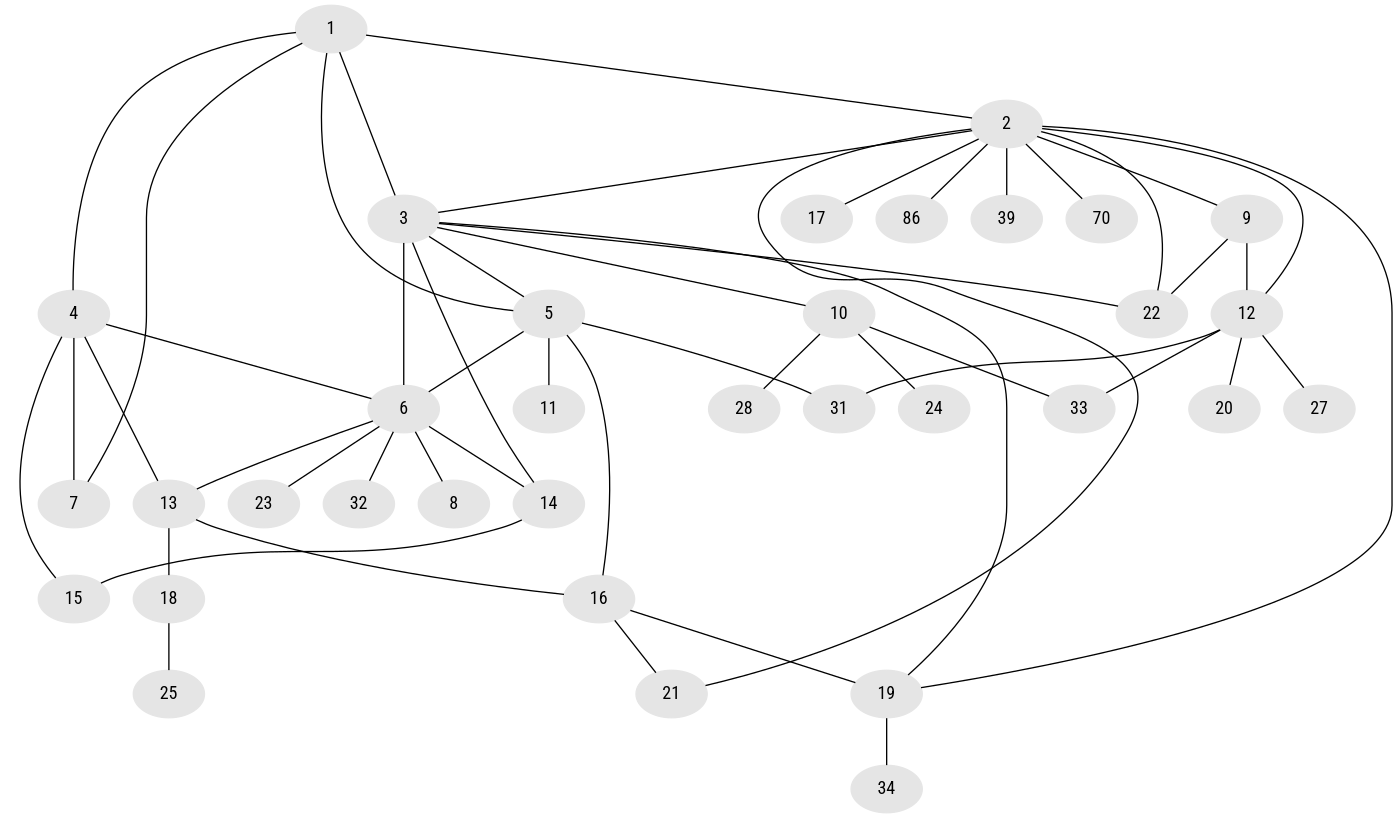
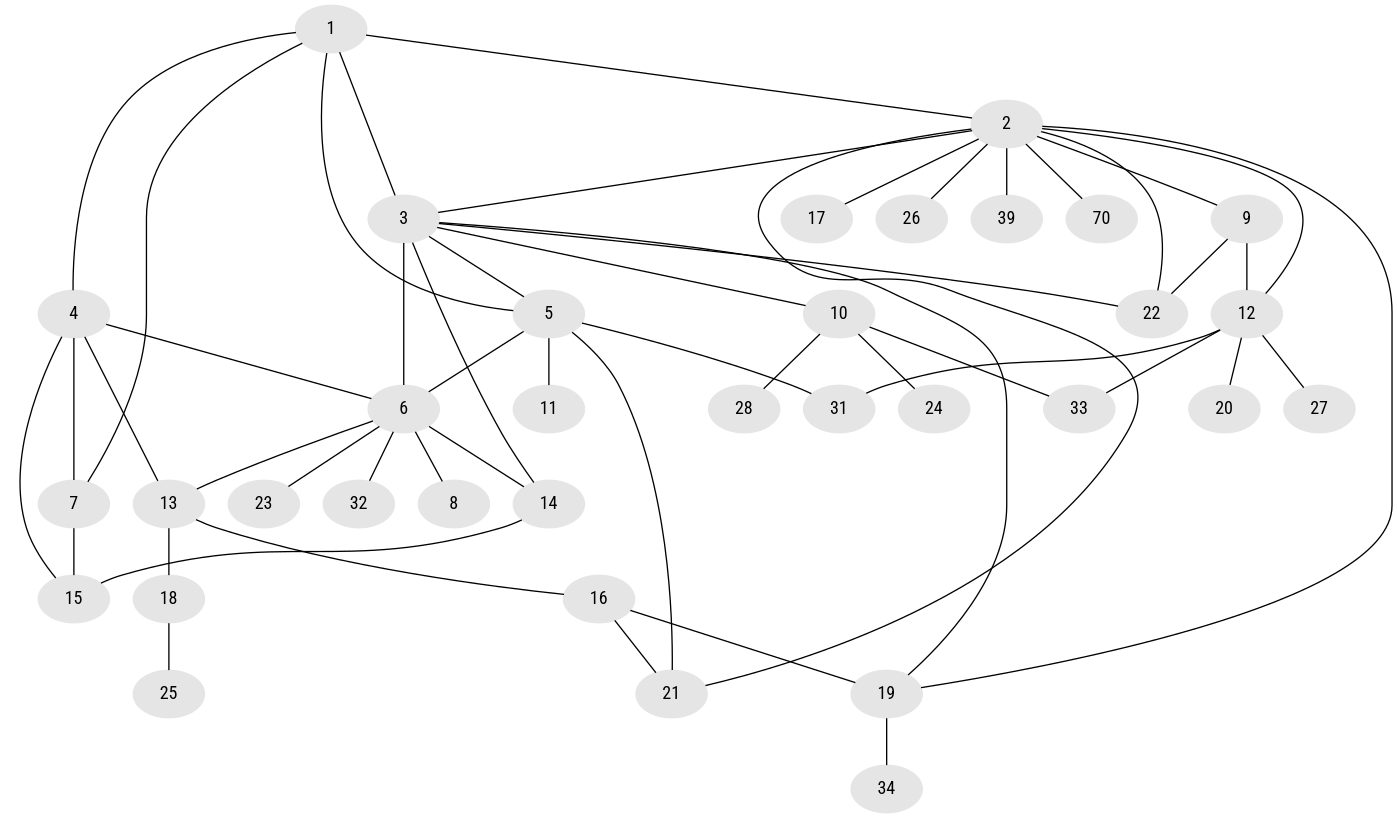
node "86": label "86" -> "26"
edge "5" -- "16": now "5" -- "21"
edge "7" -- "15": added
